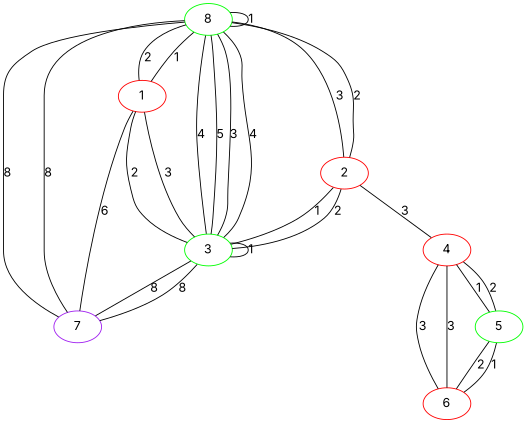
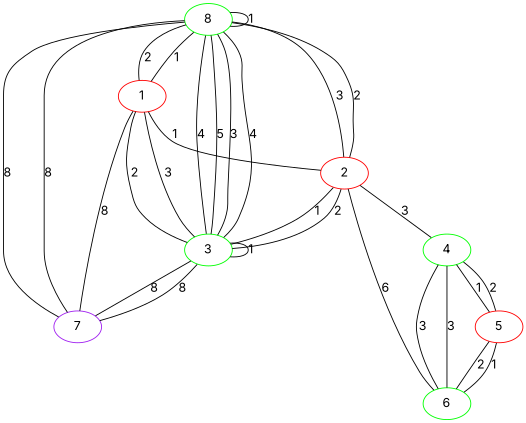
edge "1" -- "2": added, label "1"
edge "1" -- "7": label "6" -> "8"
node "4": color red -> green
edge "2" -- "6": added, label "6"
node "5": color green -> red
node "6": color red -> green
